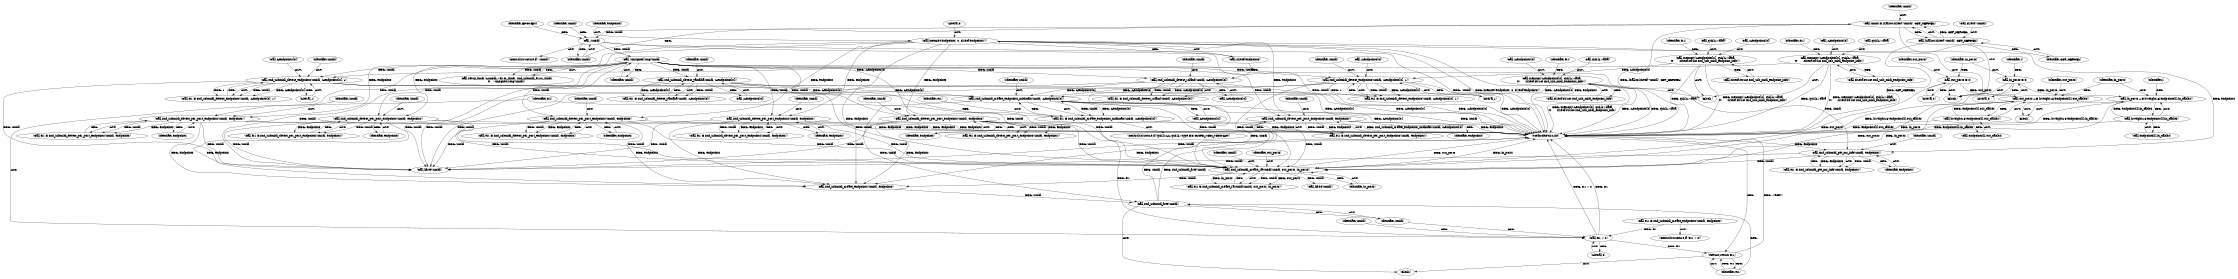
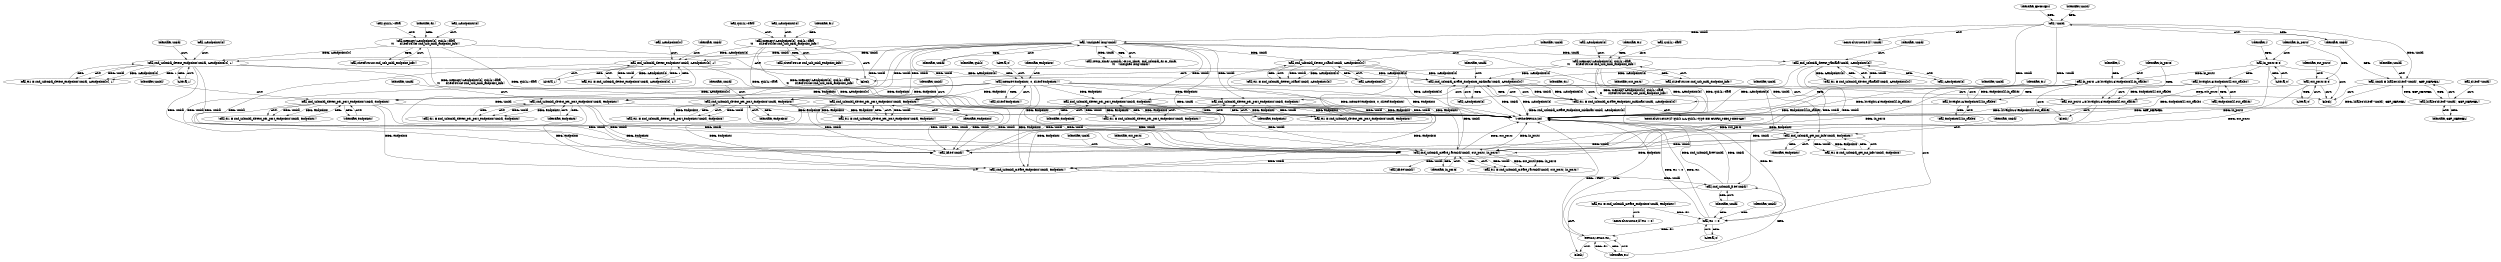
edge "(Call,umidi = kzalloc(sizeof(*umidi), GFP_KERNEL))" -> "(Call,!umidi)": reversed
node "(Identifier,quirk)": added
edge "(Call,sizeof(endpoints))" -> "(Call,snd_usbmidi_detect_roland(umidi, &endpoints[0]))": now "(Call,err = snd_usbmidi_detect_roland(umidi, &endpoints[0]))" -> "(Call,snd_usbmidi_detect_roland(umidi, &endpoints[0]))"
edge "(Call,out_ports += hweight16(endpoints[i].out_cables))" -> "(Call,hweight16(endpoints[i].out_cables))": now "(Call,in_ports = 0)" -> "(Call,hweight16(endpoints[i].out_cables))"
edge "(Call,snd_usbmidi_get_ms_info(umidi, endpoints))" -> "(Call,snd_usbmidi_create_endpoints(umidi, endpoints))": added, label "DDG: endpoints"
